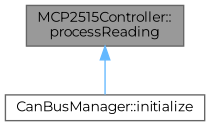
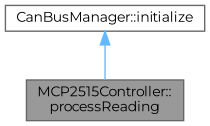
edge "CanBusManager::initialize" -> "MCP2515Controller:: processReading": reversed
